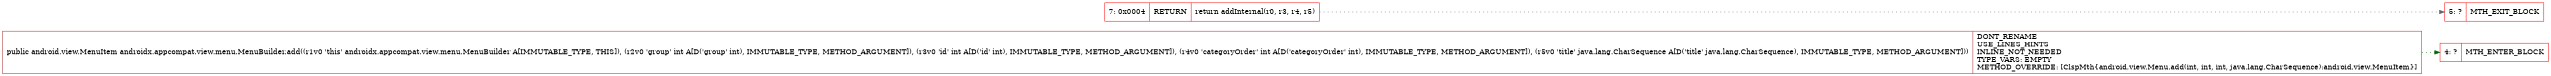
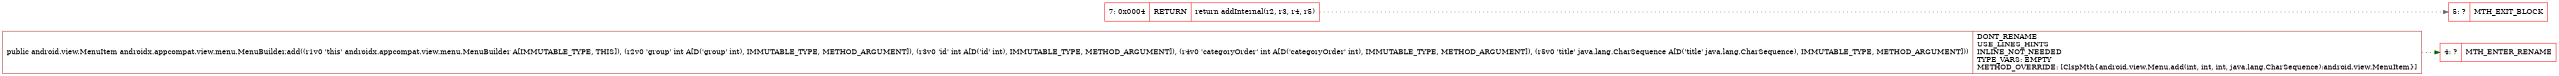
node "7: 0x0004": text "return addInternal(r0, r3, r4, r5)" -> "return addInternal(r2, r3, r4, r5)"
node "4: ?": text "MTH_ENTER_BLOCK" -> "MTH_ENTER_RENAME"
